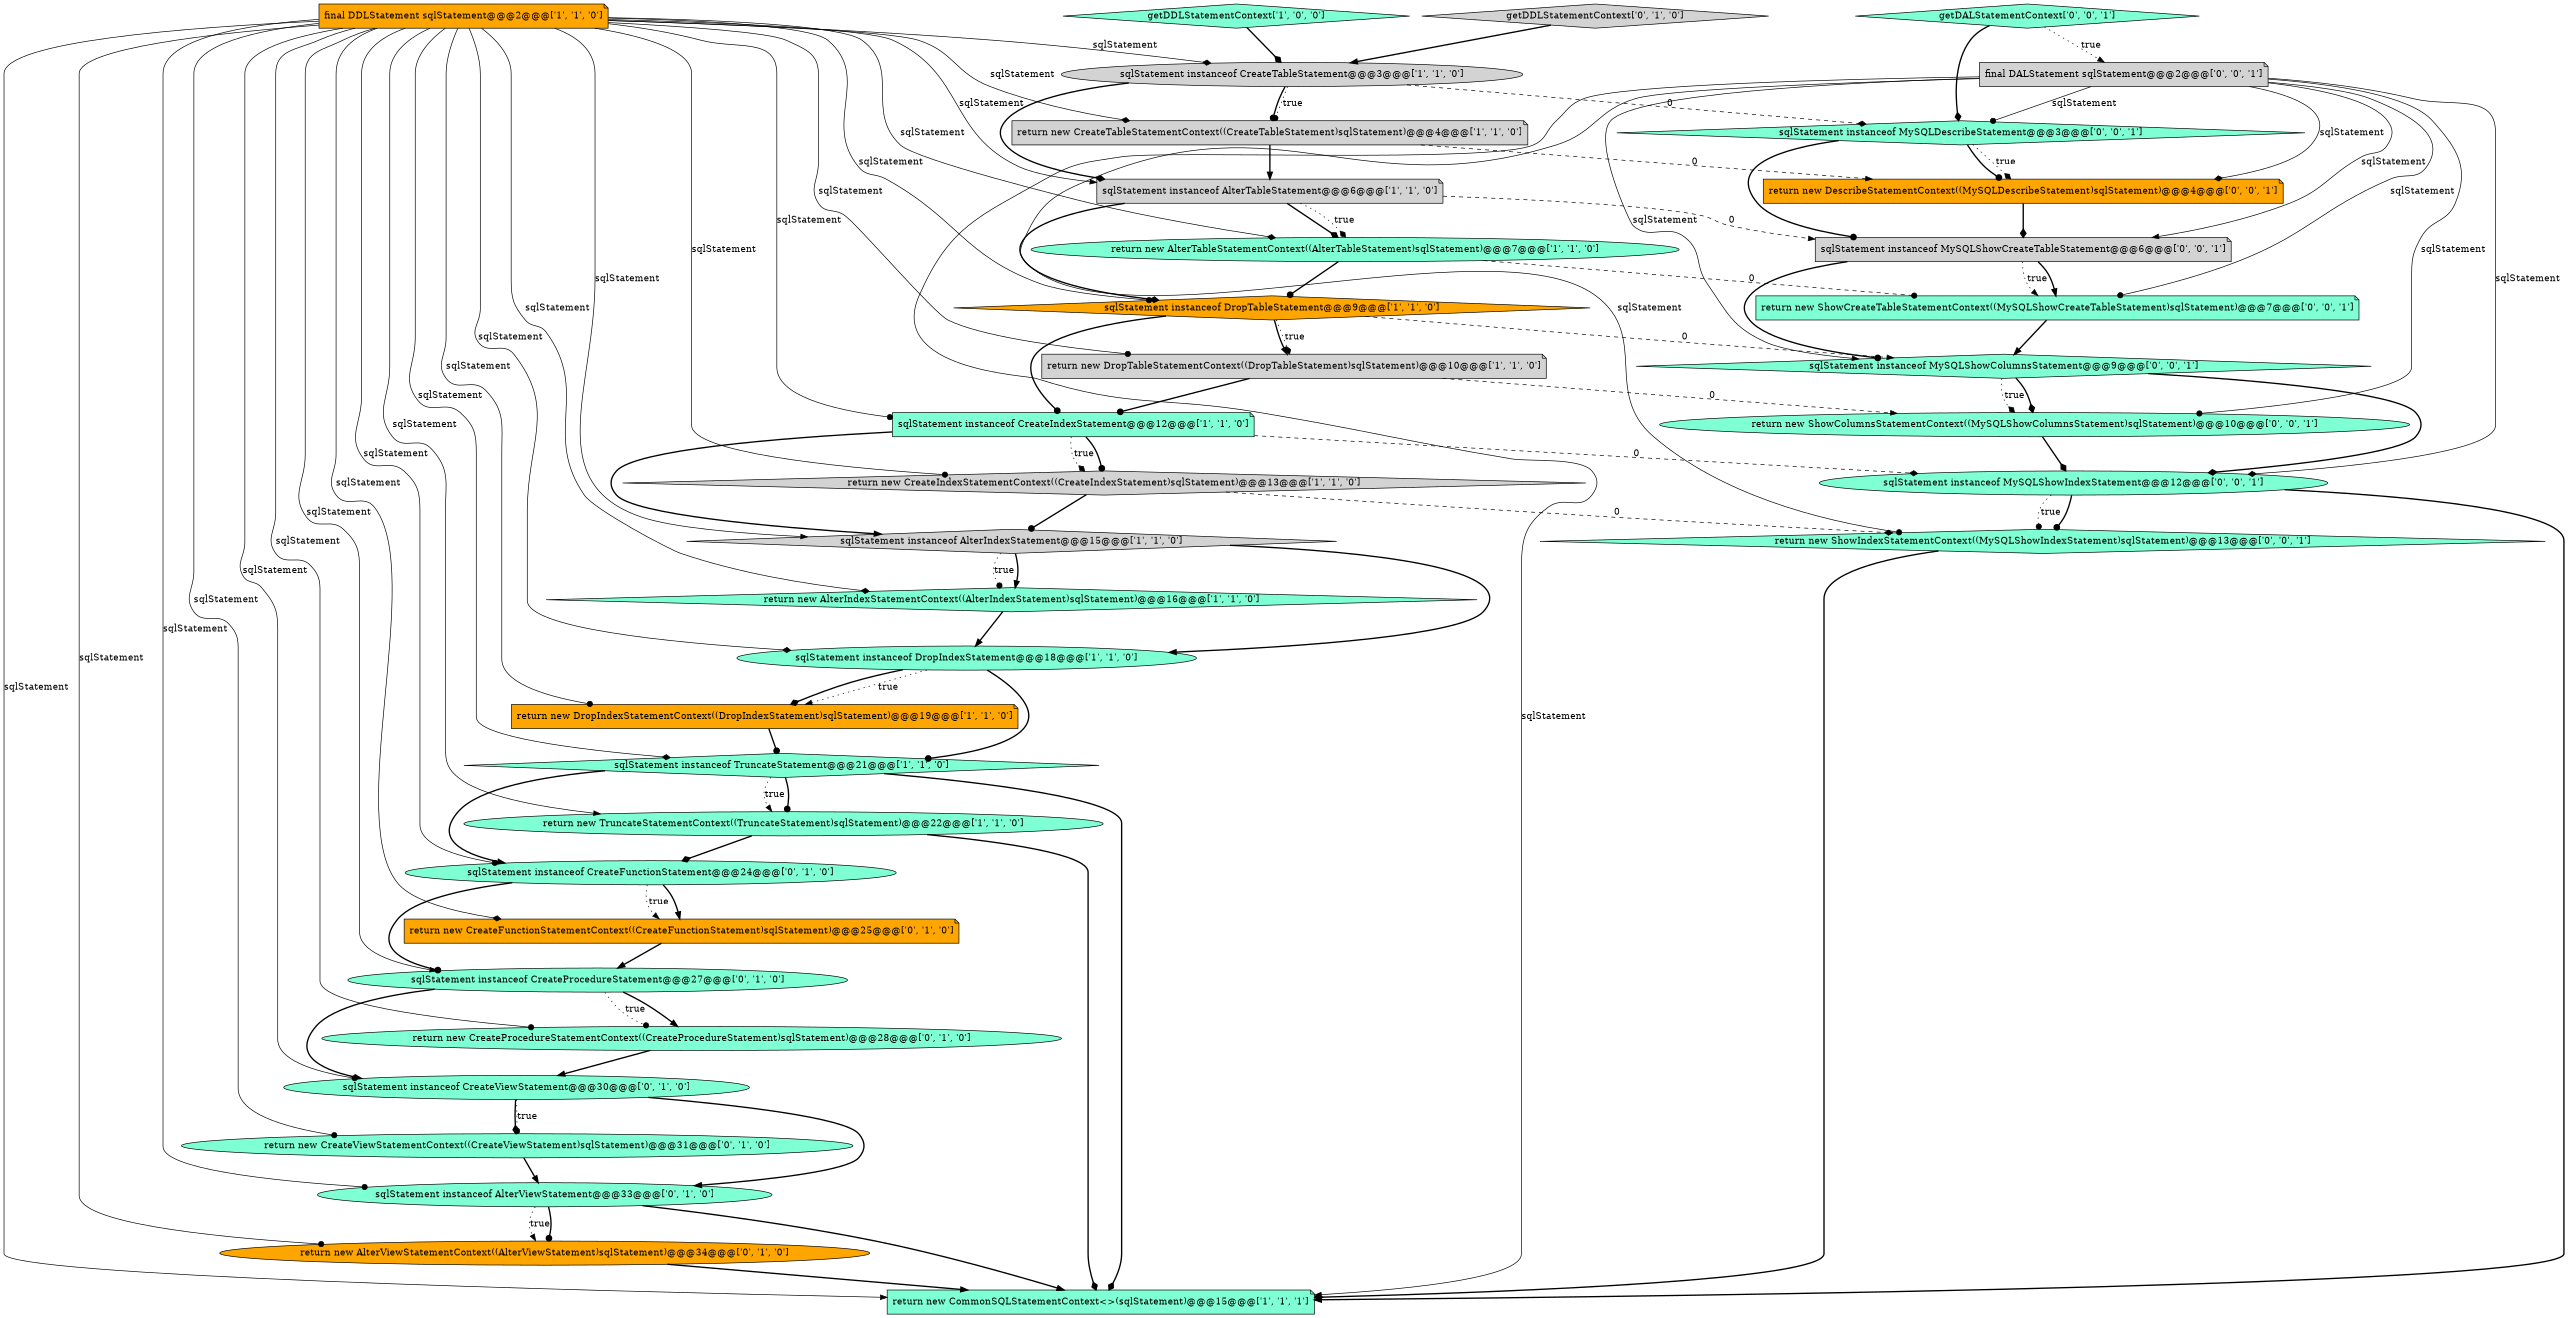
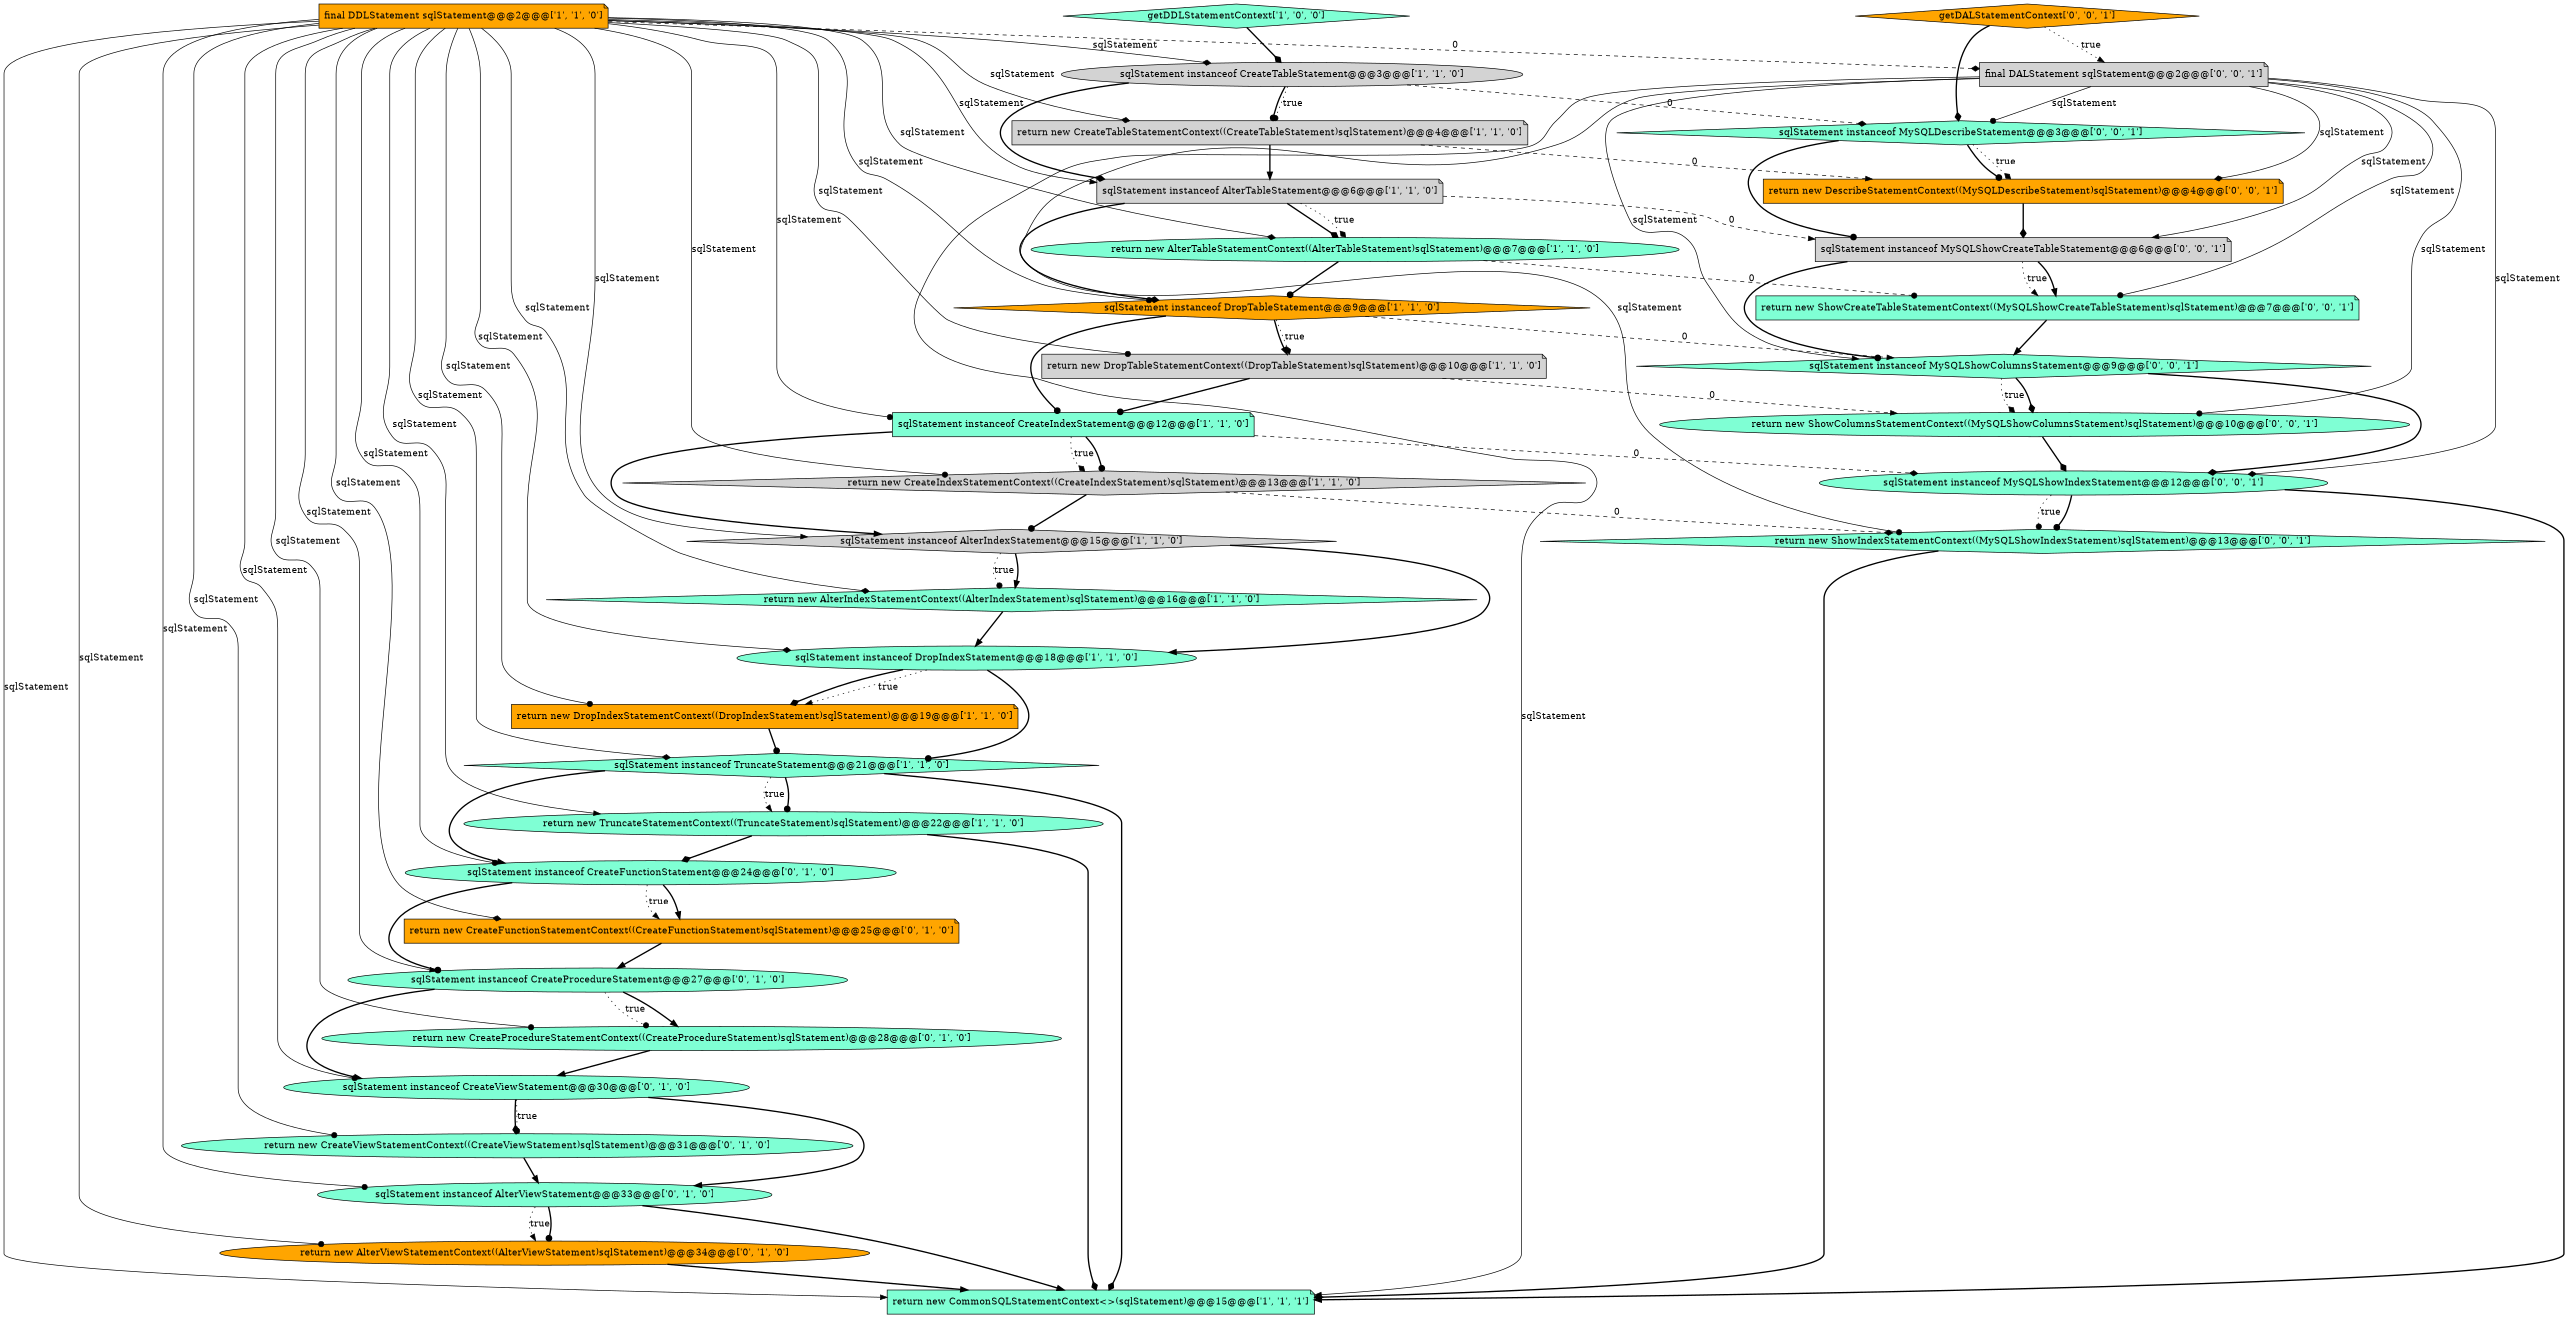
node "getDDLStatementContext['0', '1', '0']": removed
node "getDALStatementContext['0', '0', '1']": fillcolor aquamarine -> orange
edge "final DDLStatement sqlStatement@@@2@@@['1', '1', '0']" -> "final DALStatement sqlStatement@@@2@@@['0', '0', '1']": added, label "0"
